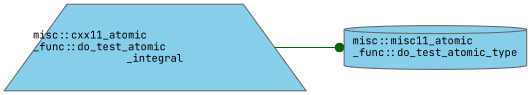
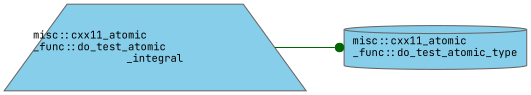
node "misc::misc11_atomic _func::do_test_atomic_type": label "misc::misc11_atomic _func::do_test_atomic_type" -> "misc::cxx11_atomic _func::do_test_atomic_type"
